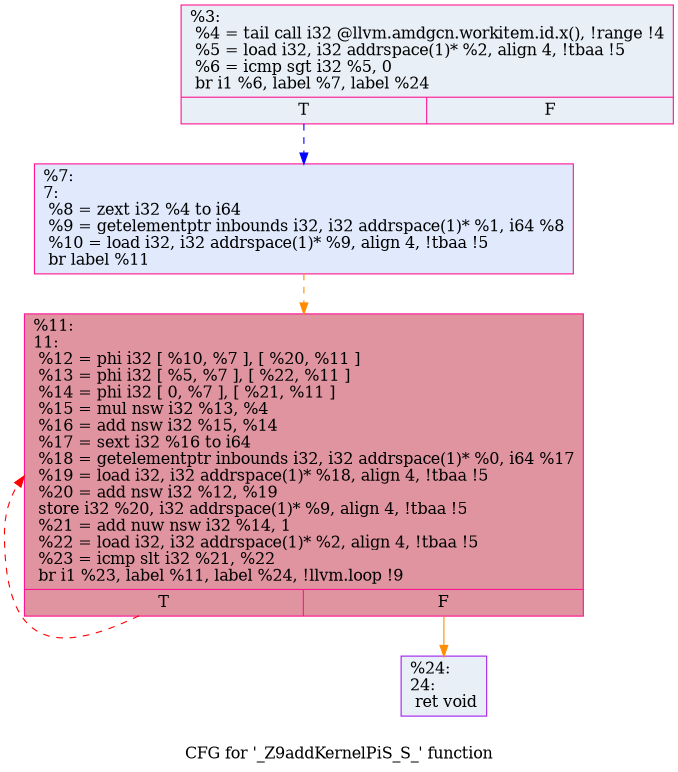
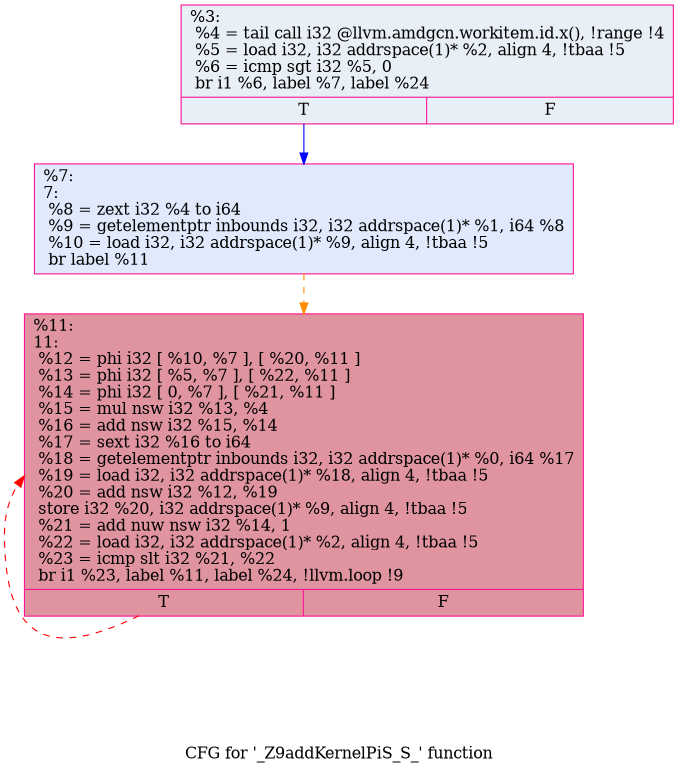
edge "%3:" -> "%7:": style dashed -> solid
node "%24:": removed
